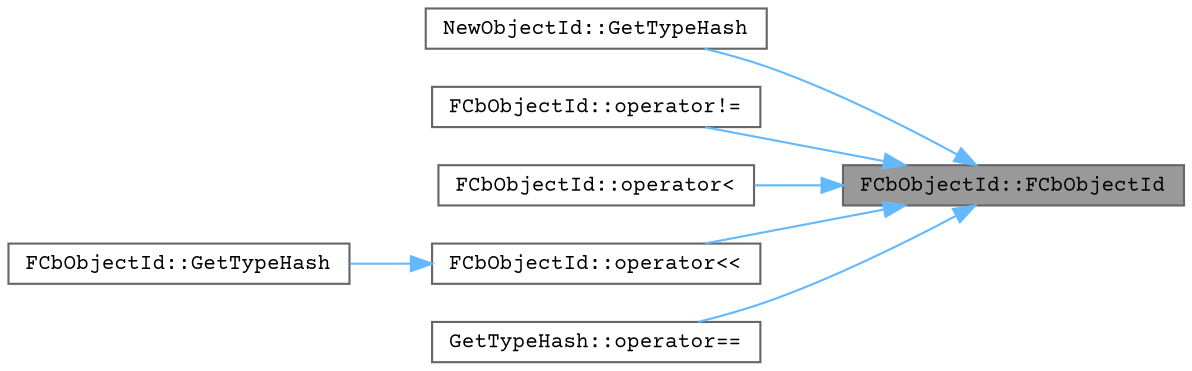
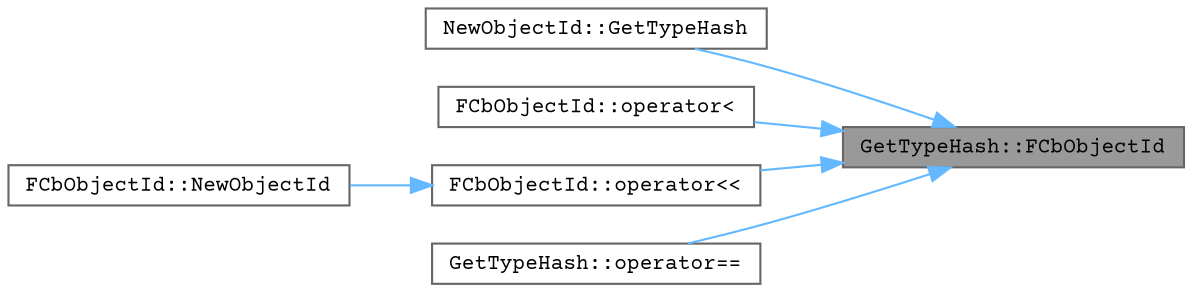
node "FCbObjectId::operator!=": removed
node "FCbObjectId::FCbObjectId": label "FCbObjectId::FCbObjectId" -> "GetTypeHash::FCbObjectId"
node "FCbObjectId::GetTypeHash": label "FCbObjectId::GetTypeHash" -> "FCbObjectId::NewObjectId"
